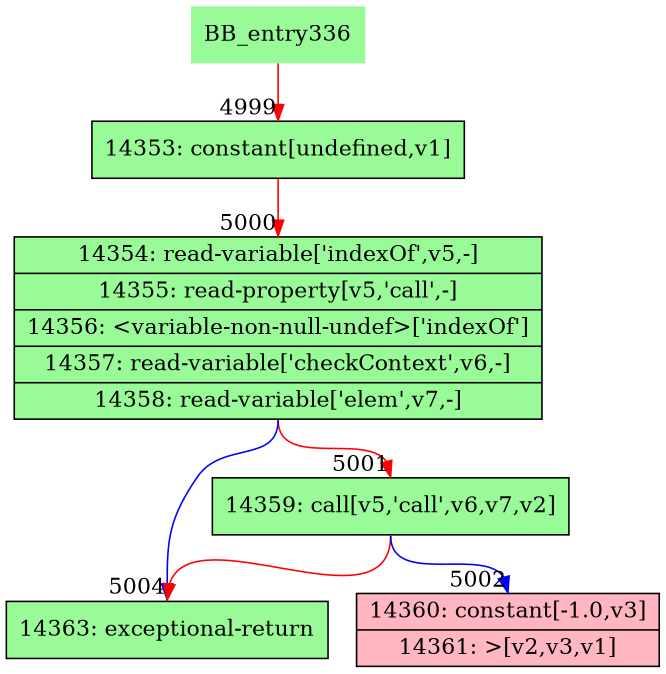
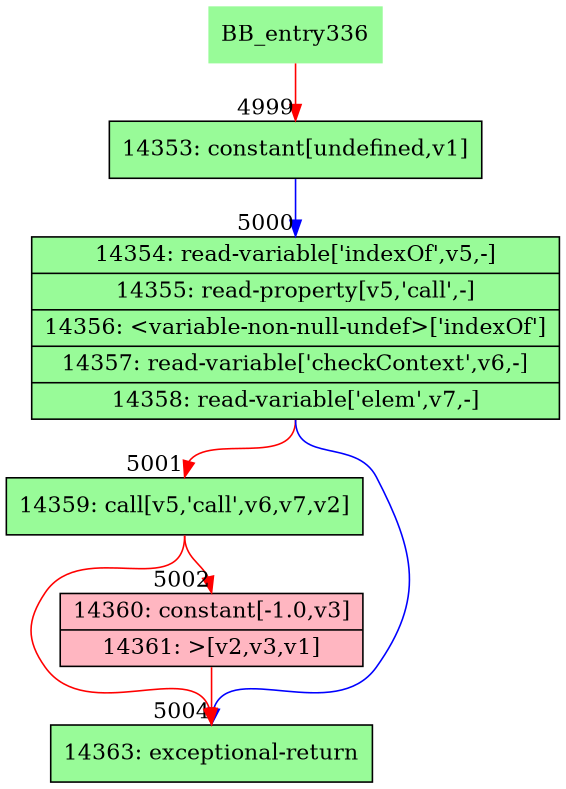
edge "14353: constant[undefined,v1]" -> "14354: read-variable['indexOf',v5,-]": color red -> blue
edge "14359: call[v5,'call',v6,v7,v2]" -> "14360: constant[-1.0,v3]": color blue -> red
edge "14360: constant[-1.0,v3]" -> "14363: exceptional-return": added
